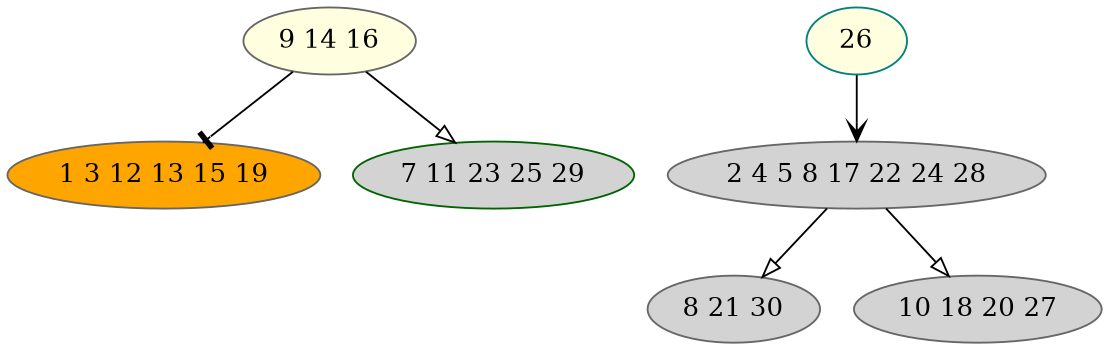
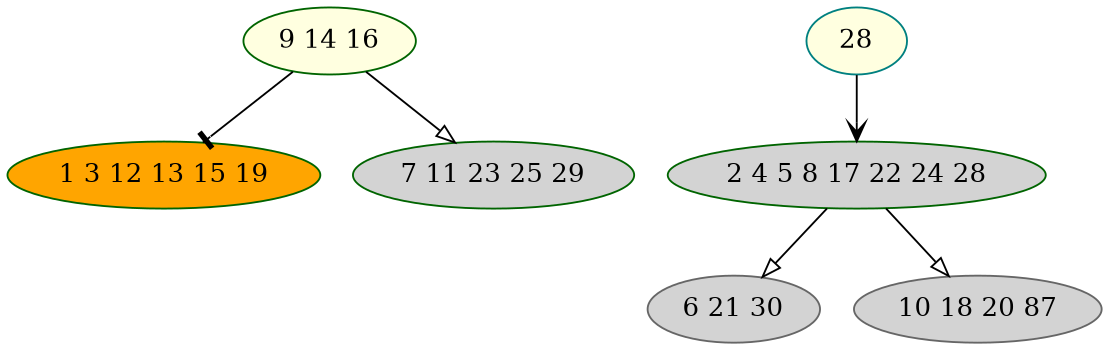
node "9 14 16": color gray40 -> darkgreen
node "26": label "26" -> "28"
node "1 3 12 13 15 19": color gray40 -> darkgreen
node "2 4 5 8 17 22 24 28": color gray40 -> darkgreen
node "8 21 30": label "8 21 30" -> "6 21 30"
node "10 18 20 27": label "10 18 20 27" -> "10 18 20 87"
